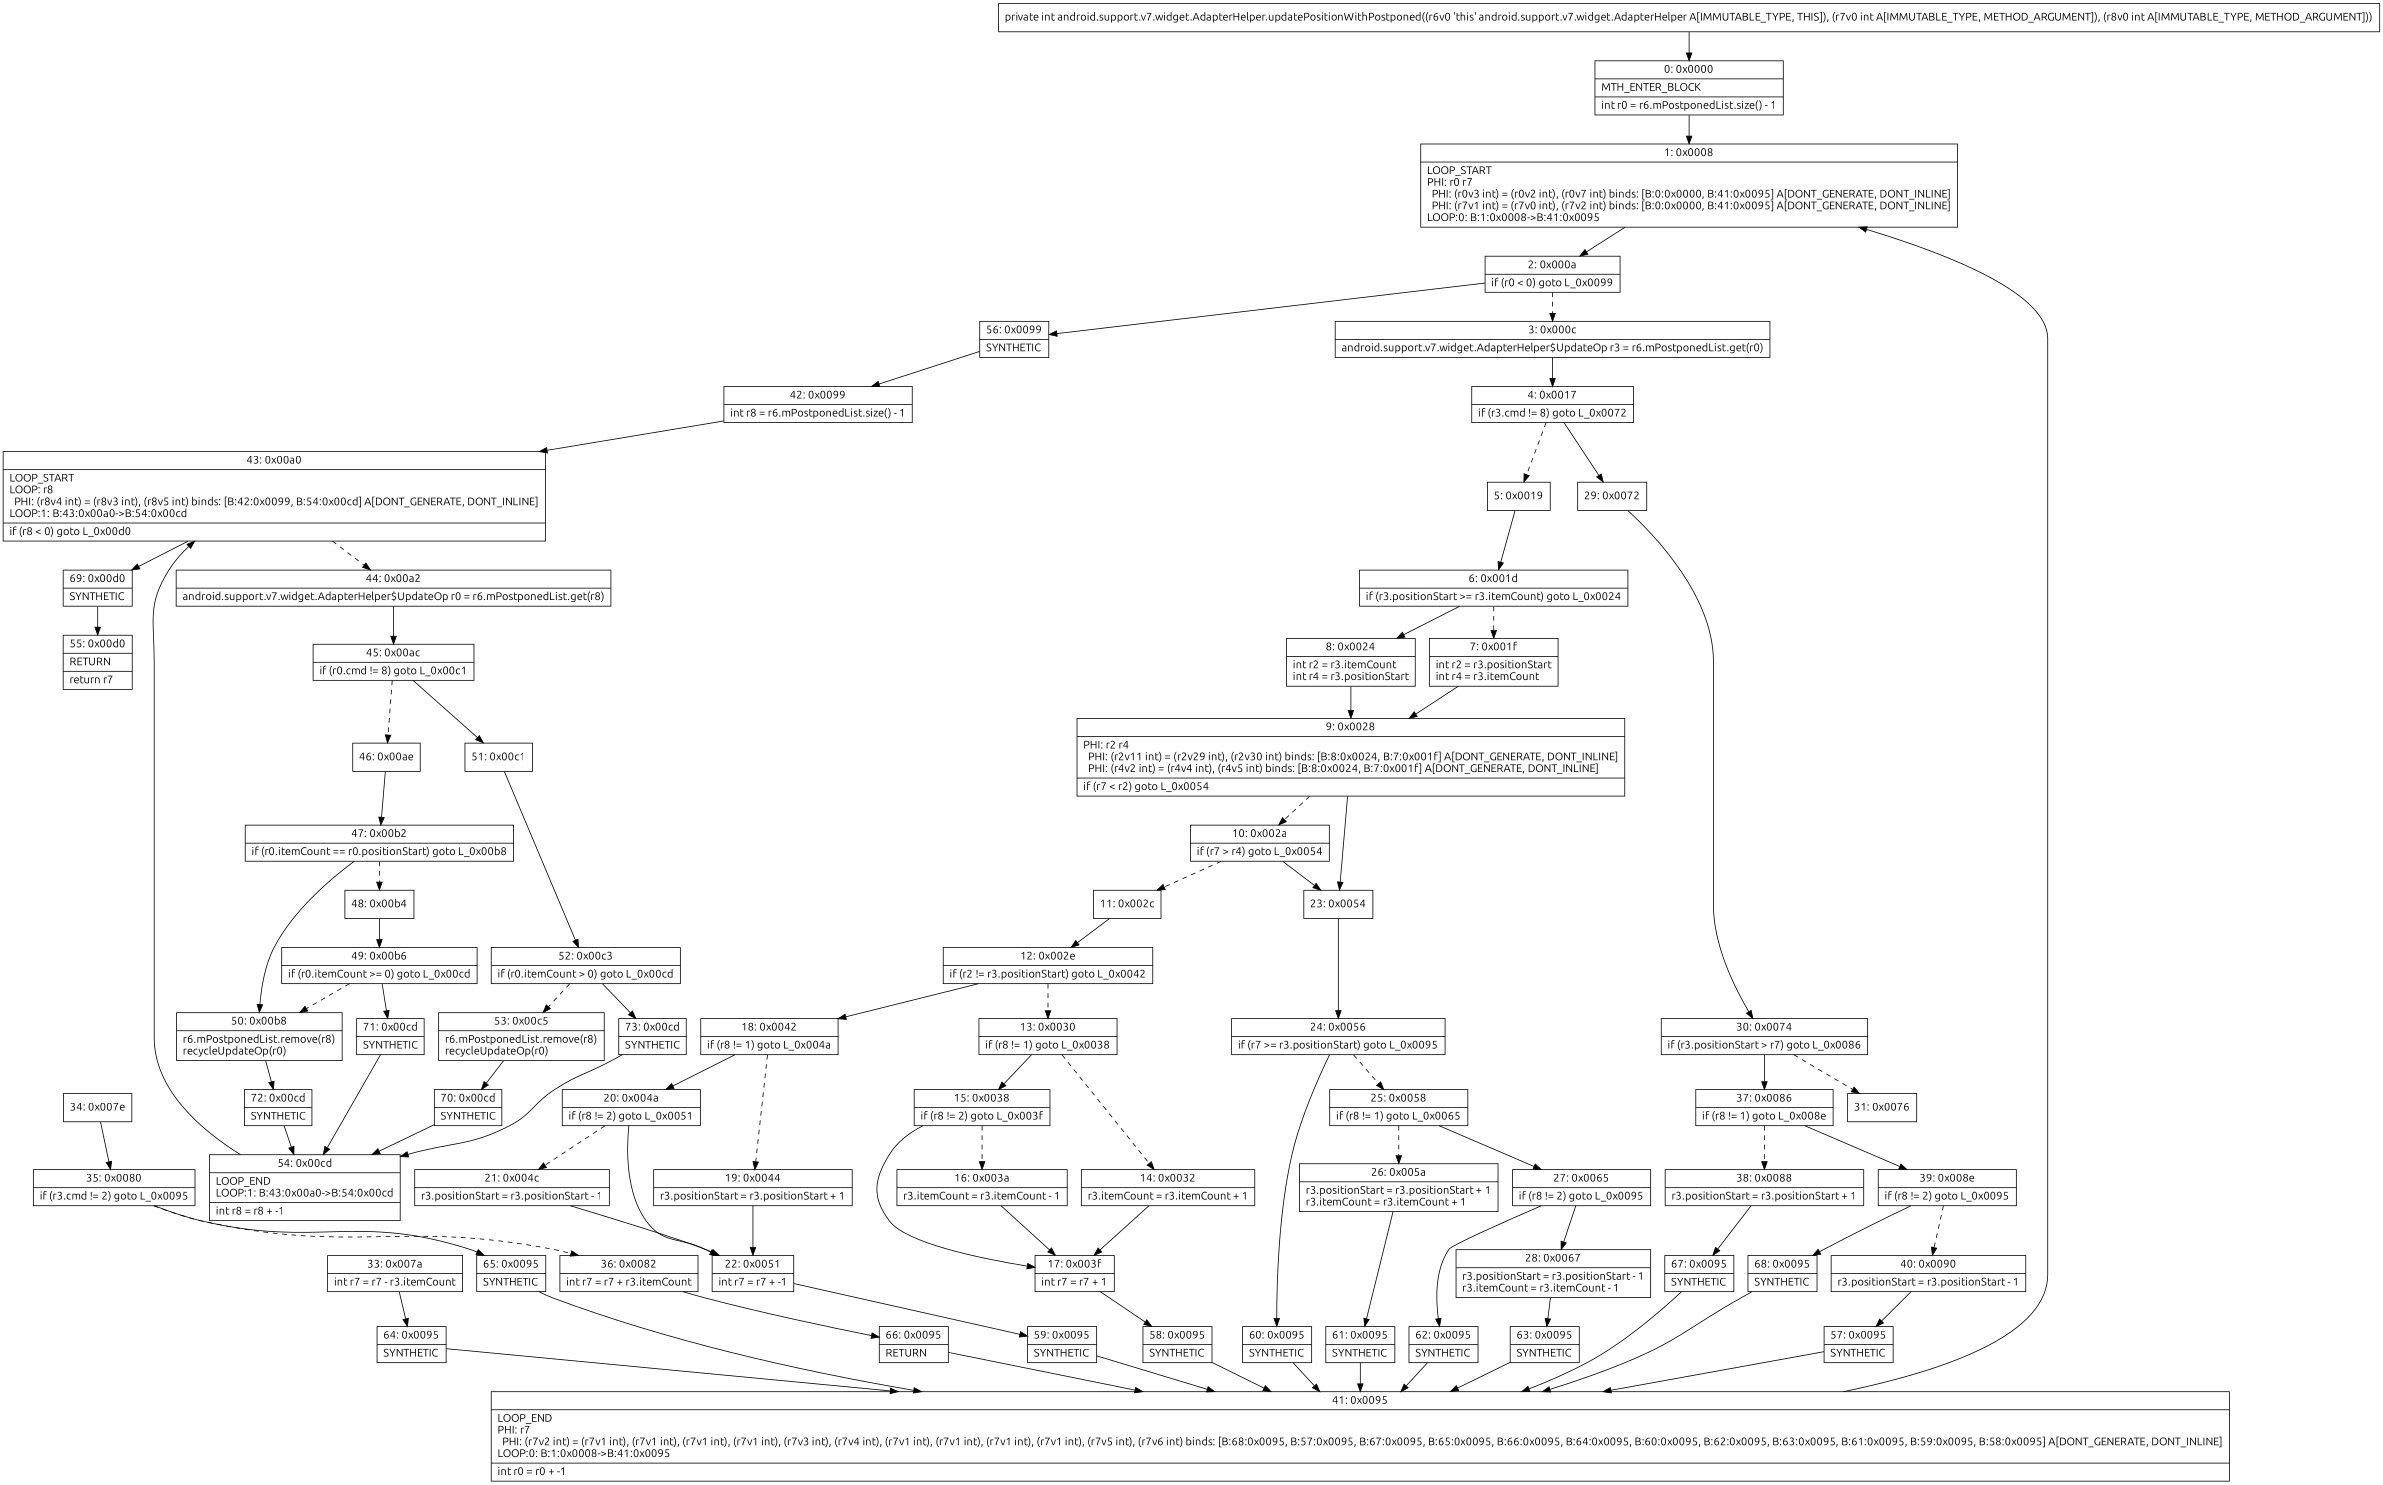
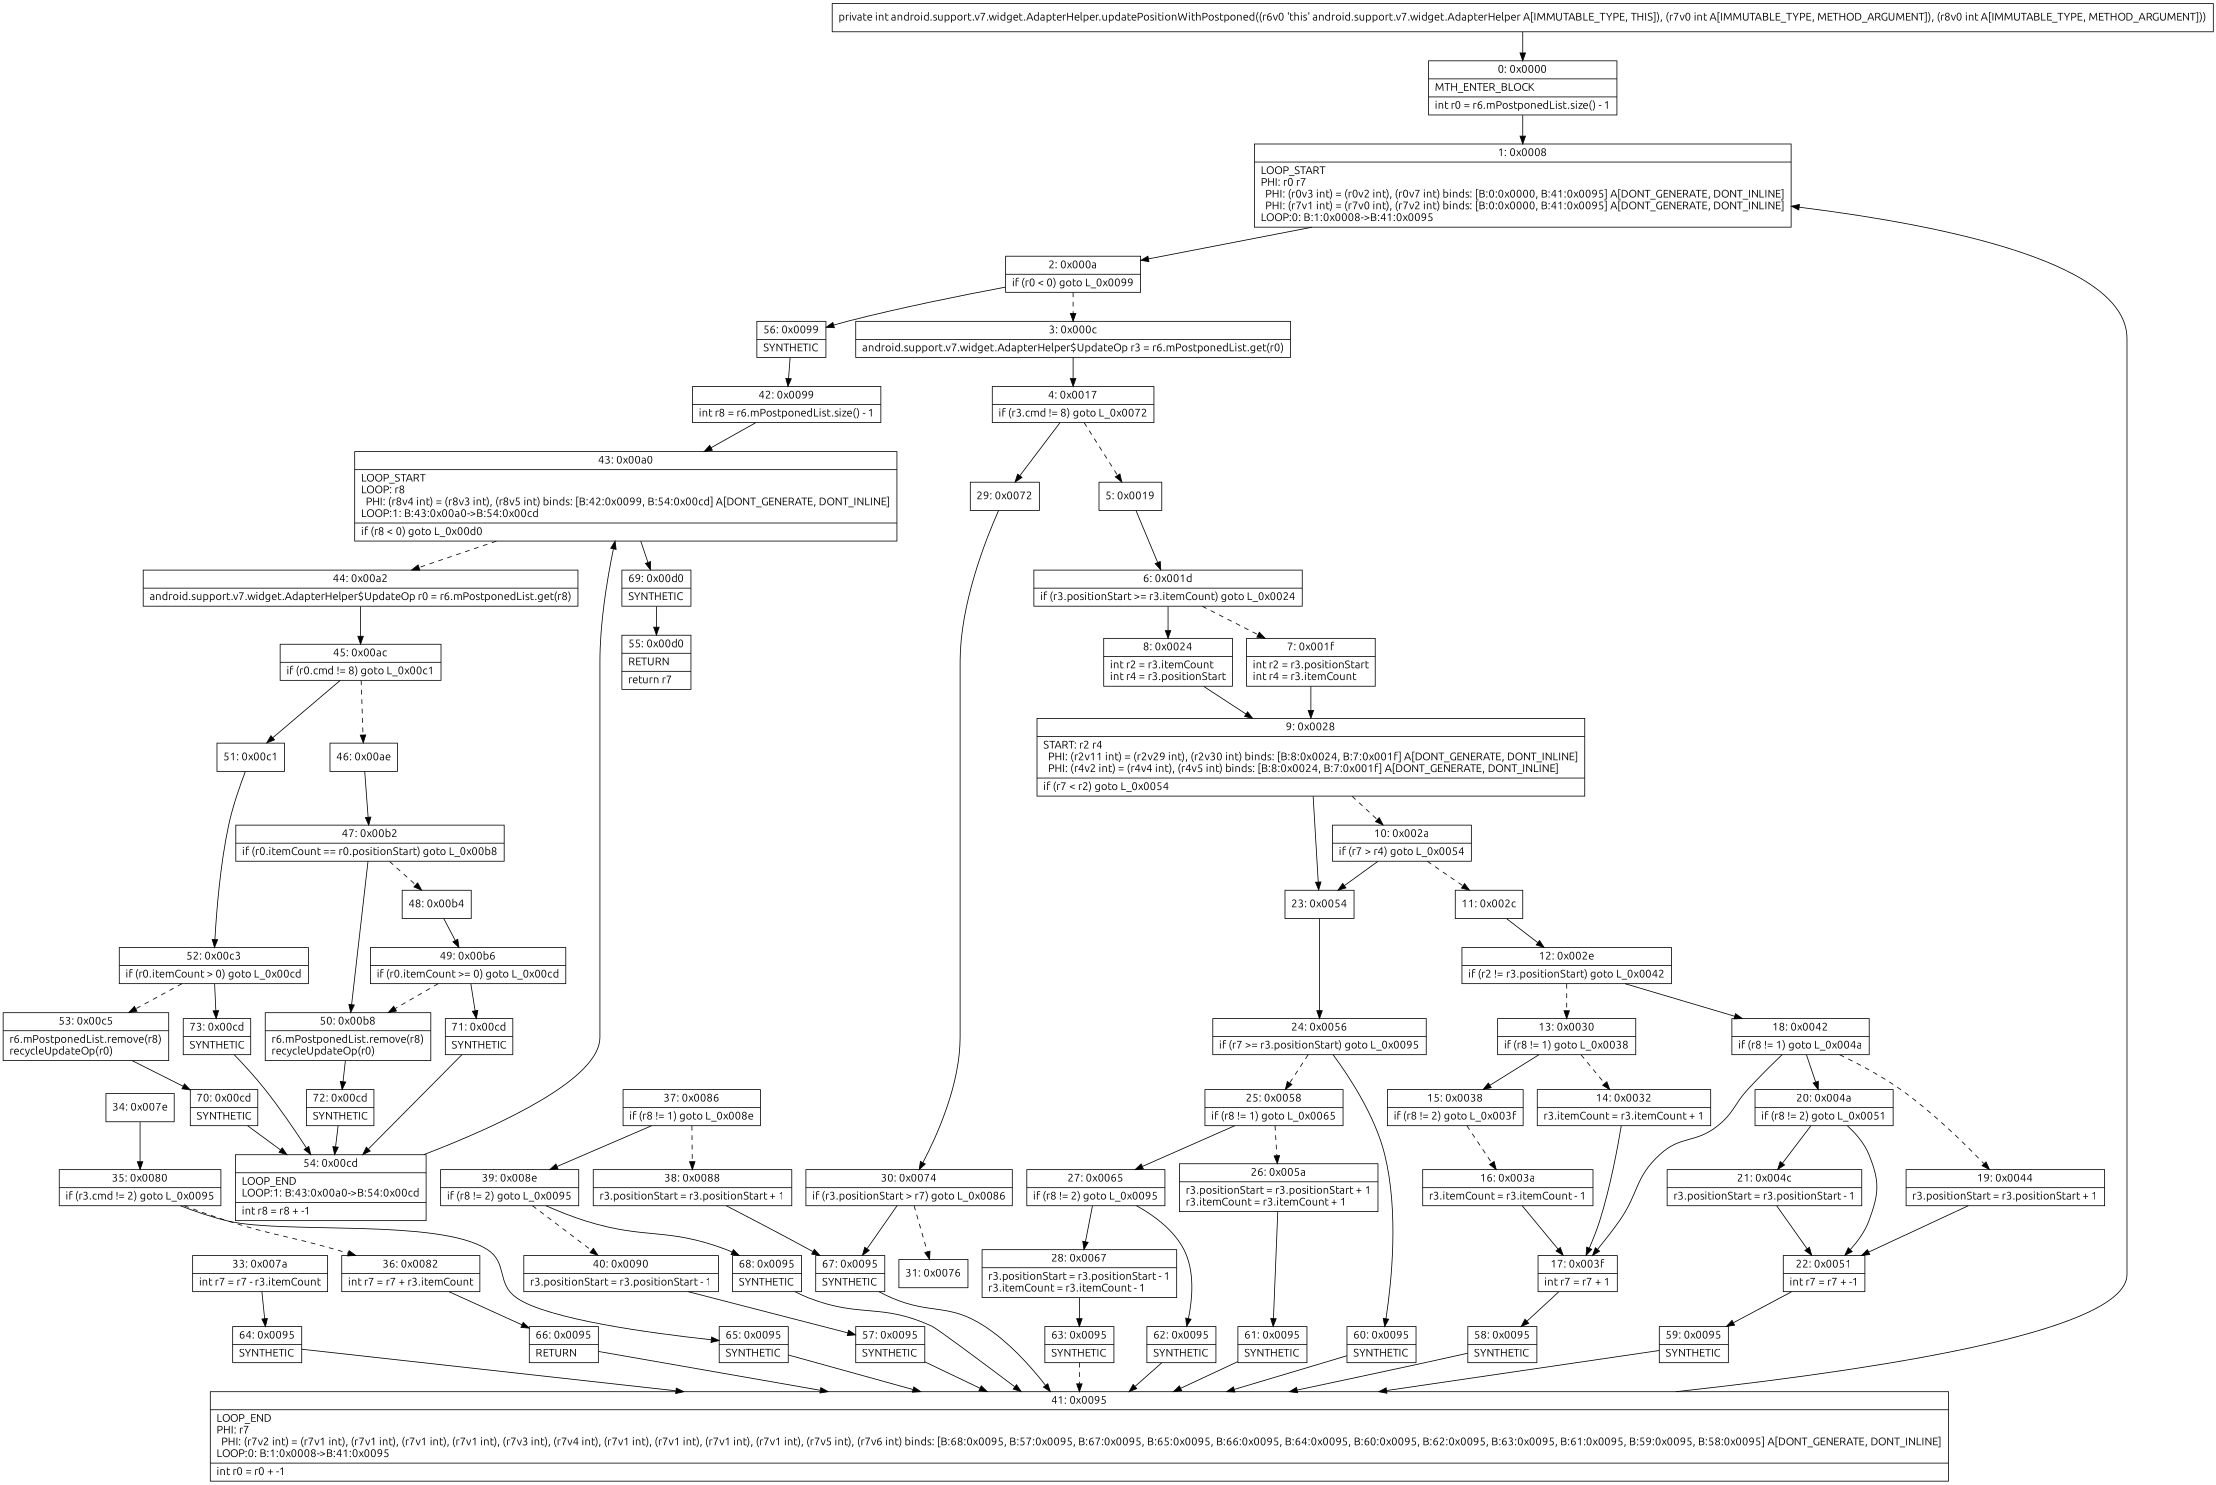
node "9: 0x0028": text "PHI: r2 r4" -> "START: r2 r4"
edge "30: 0x0074" -> "37: 0x0086": now "30: 0x0074" -> "67: 0x0095"
edge "20: 0x004a" -> "21: 0x004c": style dashed -> solid
edge "15: 0x0038" -> "17: 0x003f": now "18: 0x0042" -> "17: 0x003f"
edge "63: 0x0095" -> "41: 0x0095": style solid -> dashed
